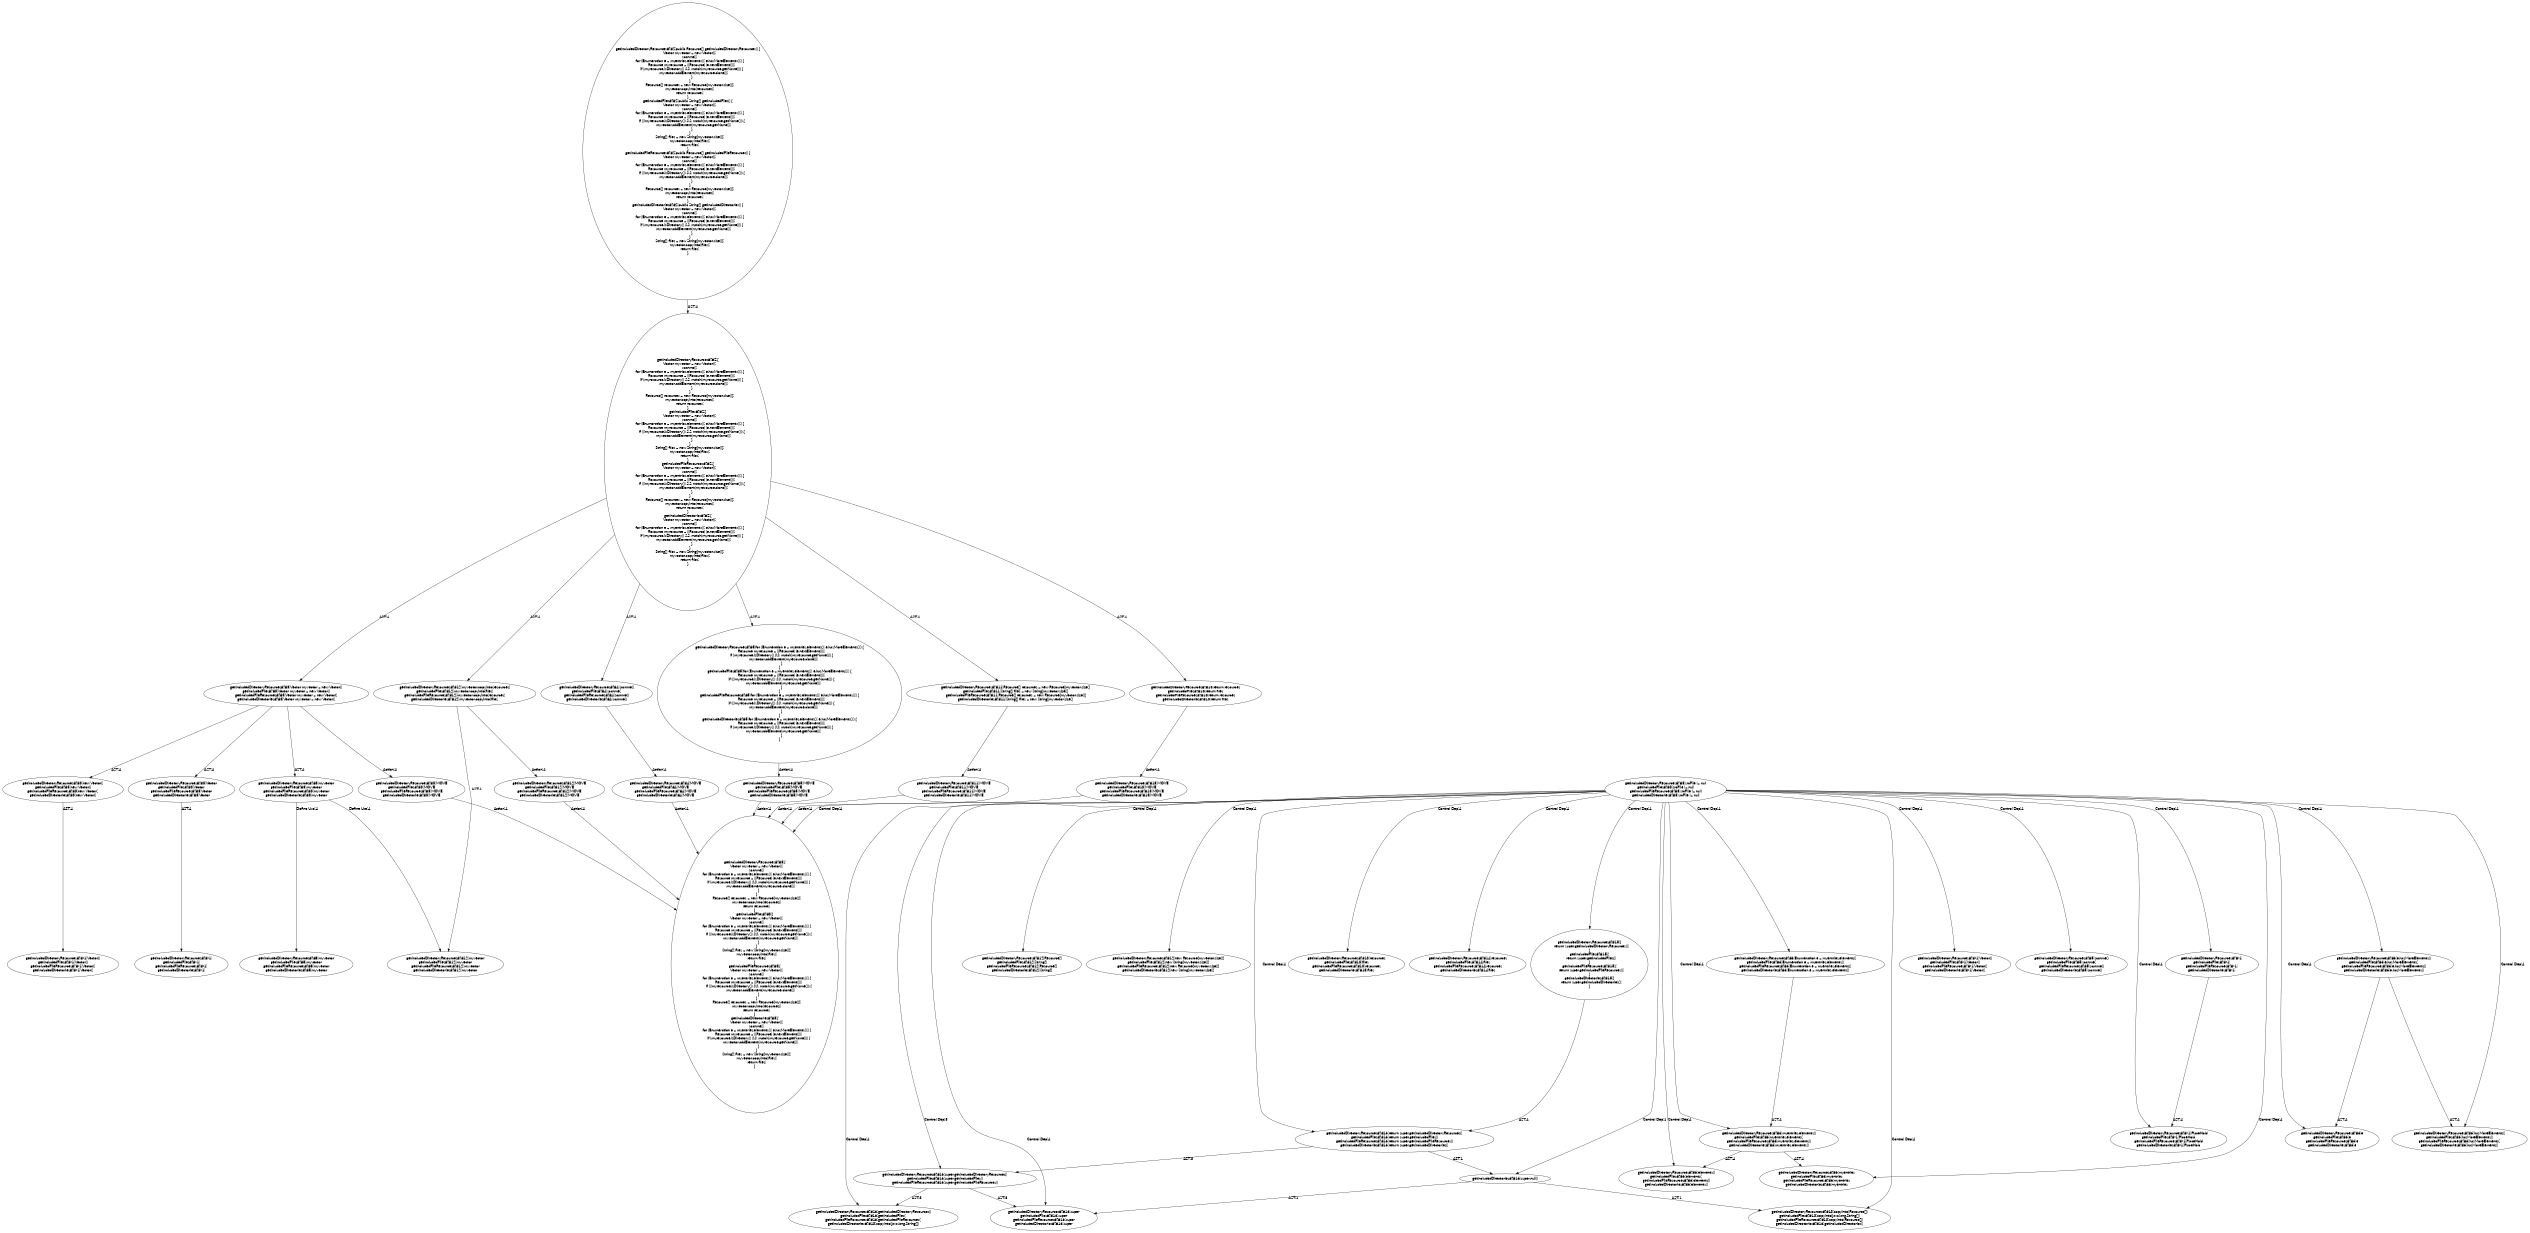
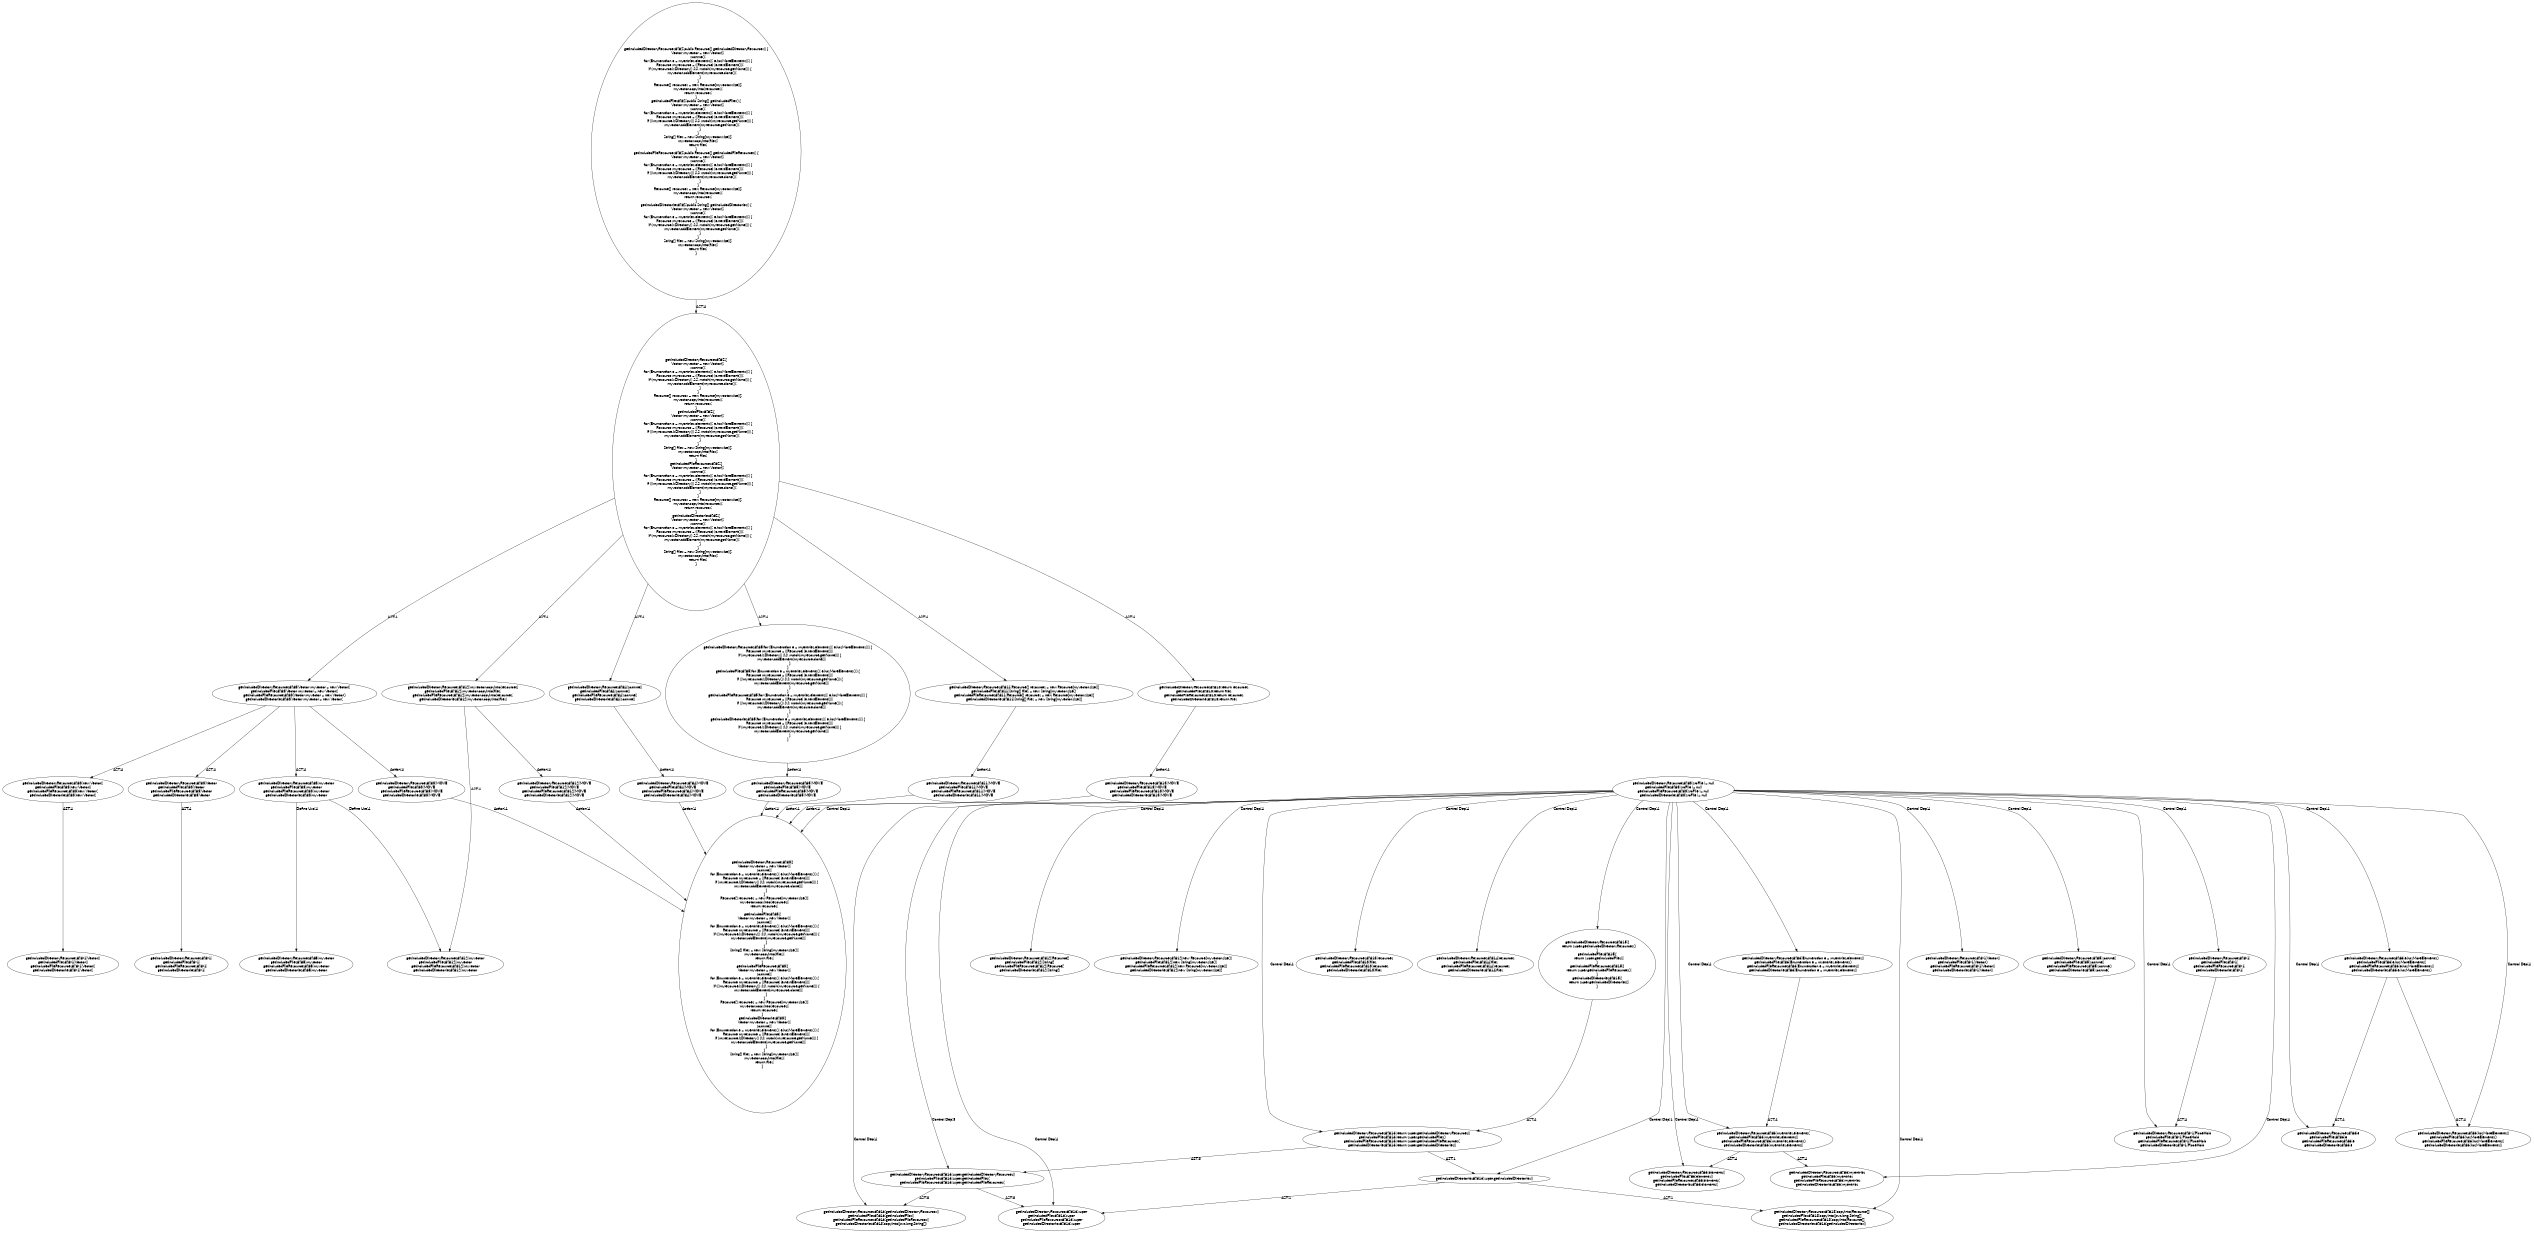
node "getIncludedDirectories#?#16:super.null()": label "getIncludedDirectories#?#16:super.null()" -> "getIncludedDirectories#?#16:super.getIncludedDirectories()"
